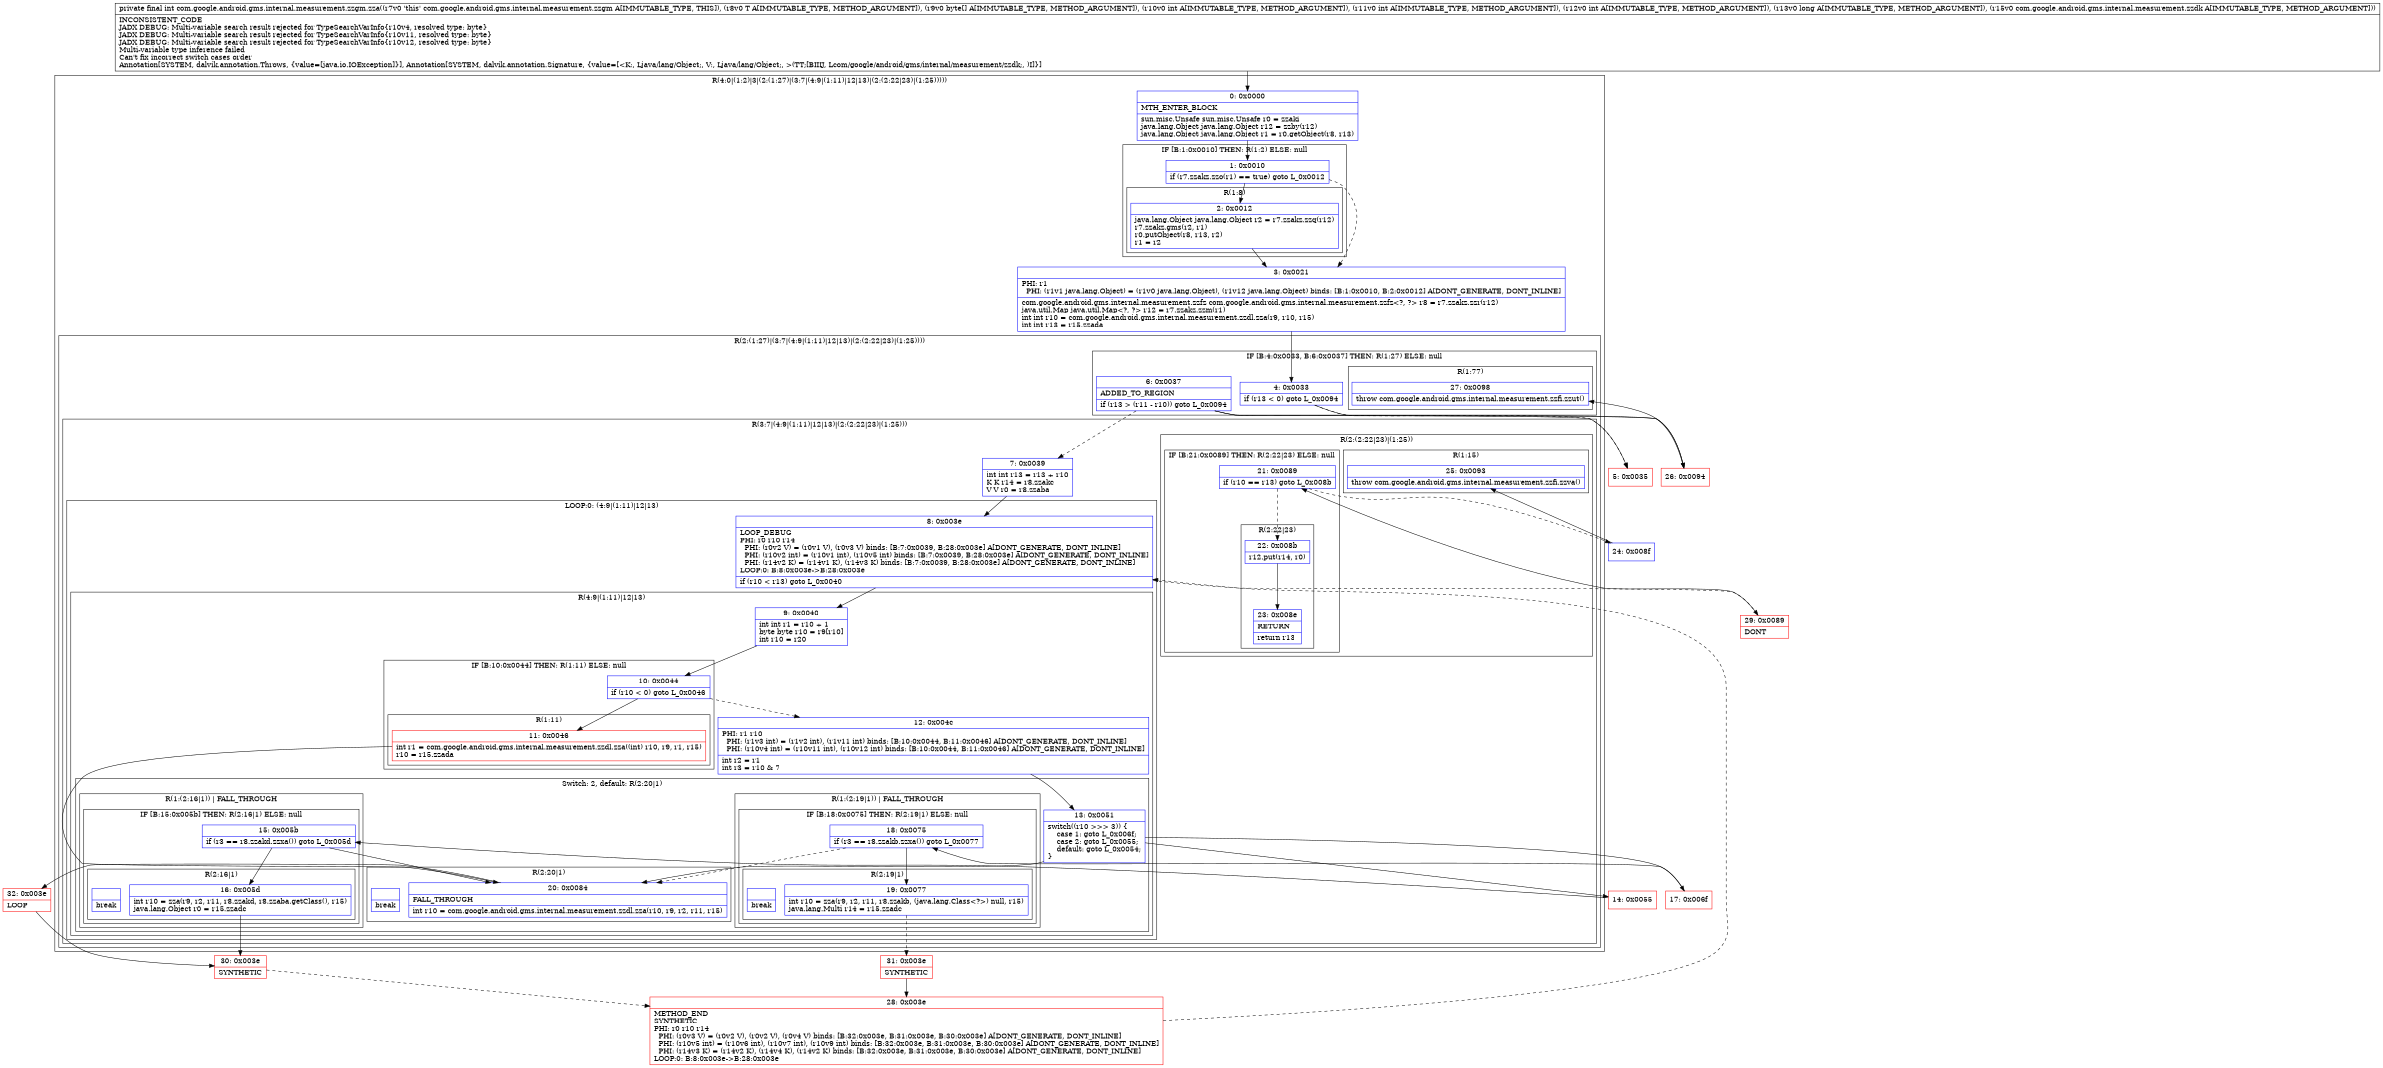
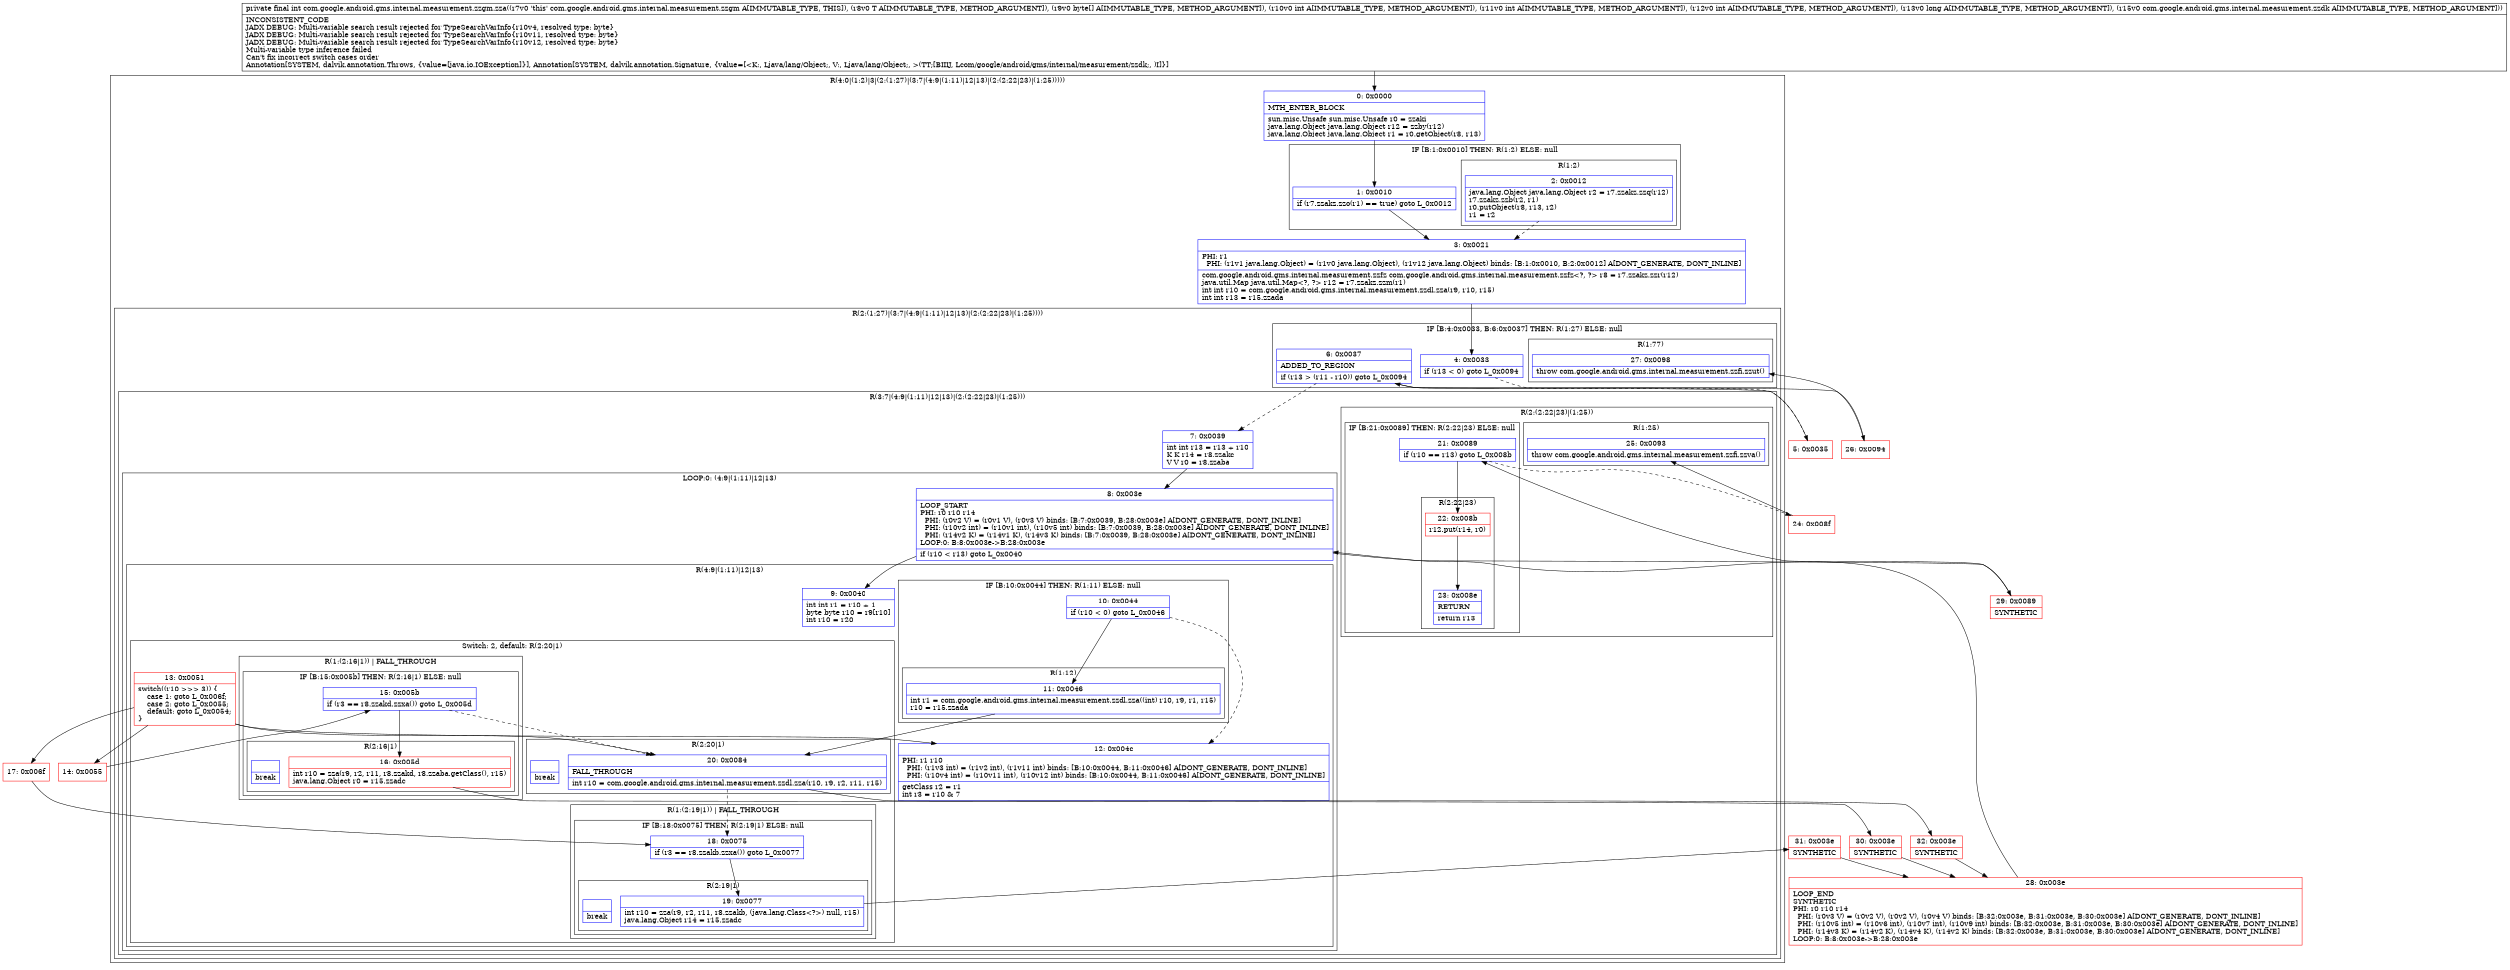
edge "1: 0x0010" -> "2: 0x0012": removed
cluster "R(1:8)": label "R(1:8)" -> "R(1:2)"
edge "1: 0x0010" -> "3: 0x0021": style dashed -> solid
node "2: 0x0012": text "r7.zzakz.gms(r2, r1)" -> "r7.zzakz.zzb(r2, r1)"
edge "2: 0x0012" -> "3: 0x0021": style solid -> dashed
edge "6: 0x0037" -> "5: 0x0035": reversed
edge "4: 0x0033" -> "26: 0x0094": removed
cluster "R(1:15)": label "R(1:15)" -> "R(1:25)"
edge "21: 0x0089" -> "22: 0x008b": style dashed -> solid
node "8: 0x003e": text "LOOP_DEBUG" -> "LOOP_START"
node "22: 0x008b": color blue -> red
node "24: 0x008f": color blue -> red
edge "8: 0x003e" -> "29: 0x0089": style dashed -> solid
node "29: 0x0089": text "DONT" -> "SYNTHETIC"
edge "9: 0x0040" -> "10: 0x0044": removed
cluster "R(1:11)": label "R(1:11)" -> "R(1:12)"
node "11: 0x0046": color red -> blue
node "12: 0x004c": text "int r2 = r1" -> "getClass r2 = r1"
edge "12: 0x004c" -> "13: 0x0051": reversed
edge "28: 0x003e" -> "8: 0x003e": style dashed -> solid
node "13: 0x0051": color blue -> red
edge "15: 0x005b" -> "20: 0x0084": style solid -> dashed
edge "18: 0x0075" -> "20: 0x0084": reversed
node "16: 0x005d": color blue -> red
node "32: 0x003e": text "LOOP" -> "SYNTHETIC"
node "19: 0x0077": text "java.lang.Multi r14 = r15.zzadc" -> "java.lang.Object r14 = r15.zzadc"
edge "19: 0x0077" -> "31: 0x003e": style dashed -> solid
edge "32: 0x003e" -> "30: 0x003e": now "32: 0x003e" -> "28: 0x003e"
edge "30: 0x003e" -> "28: 0x003e": style dashed -> solid
node "28: 0x003e": text "METHOD_END" -> "LOOP_END"
